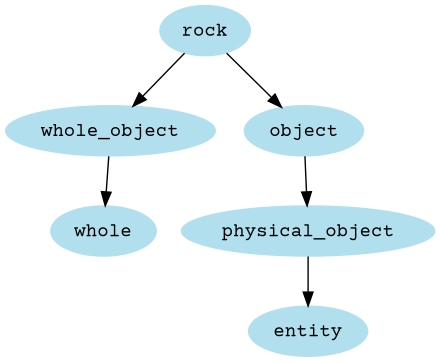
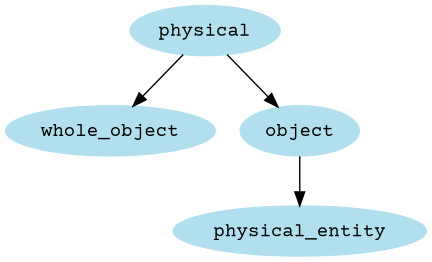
node "rock": label "rock" -> "physical"
node "whole": removed
node "physical_object": label "physical_object" -> "physical_entity"
node "entity": removed
